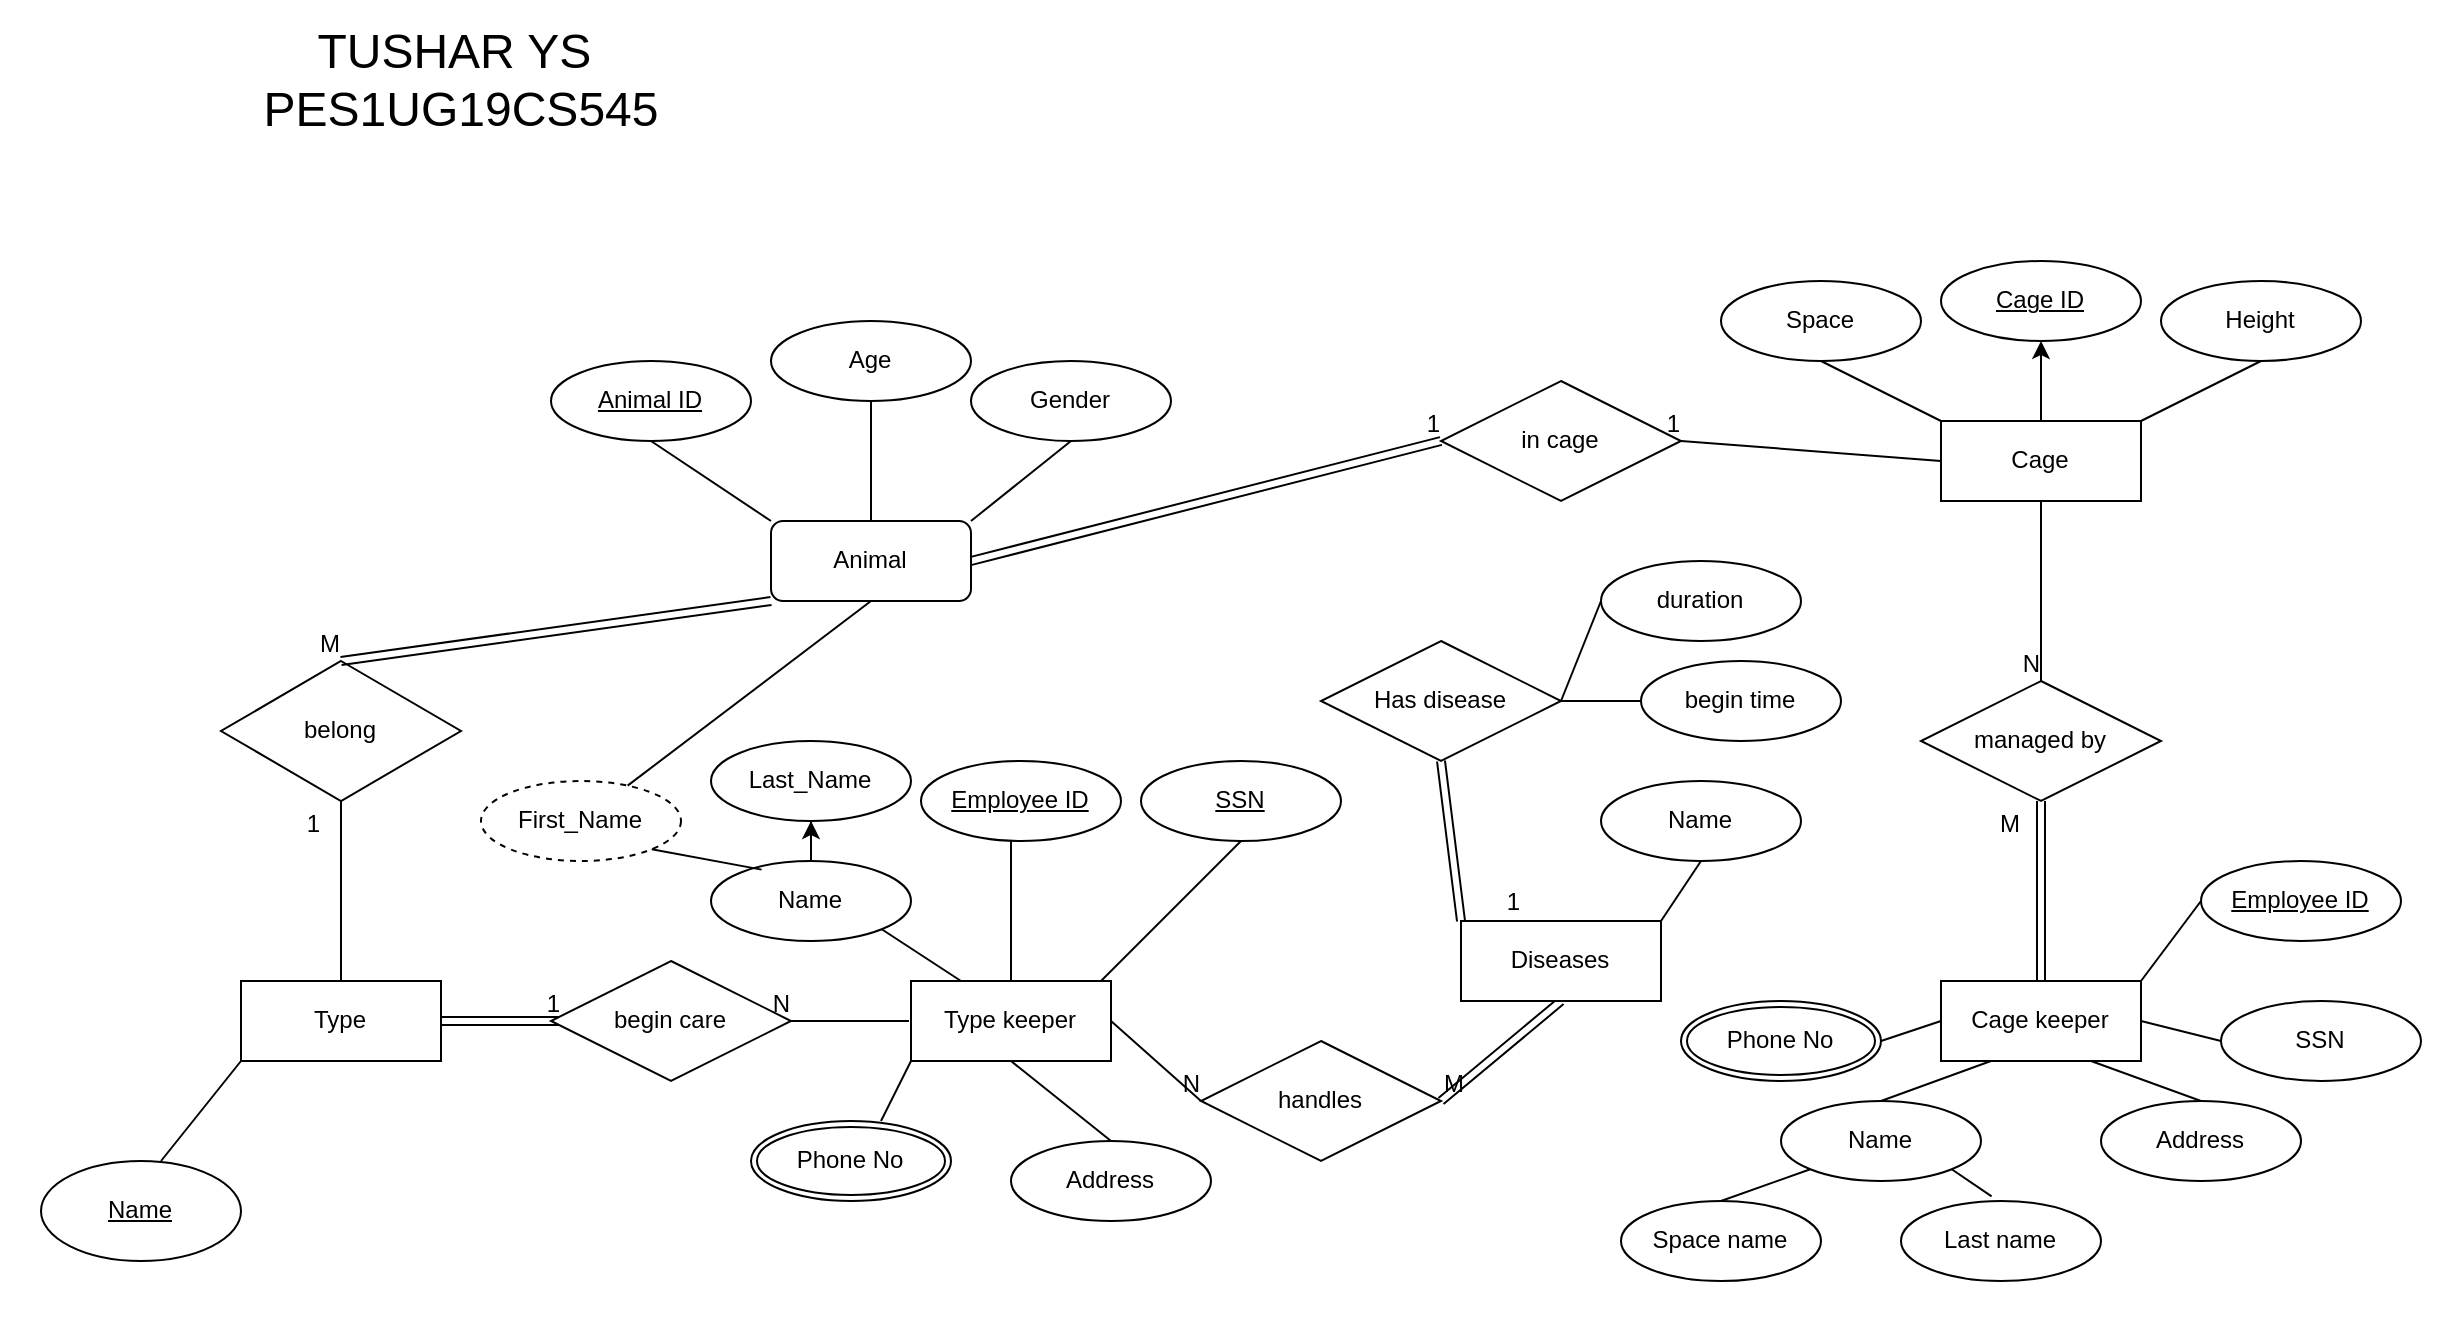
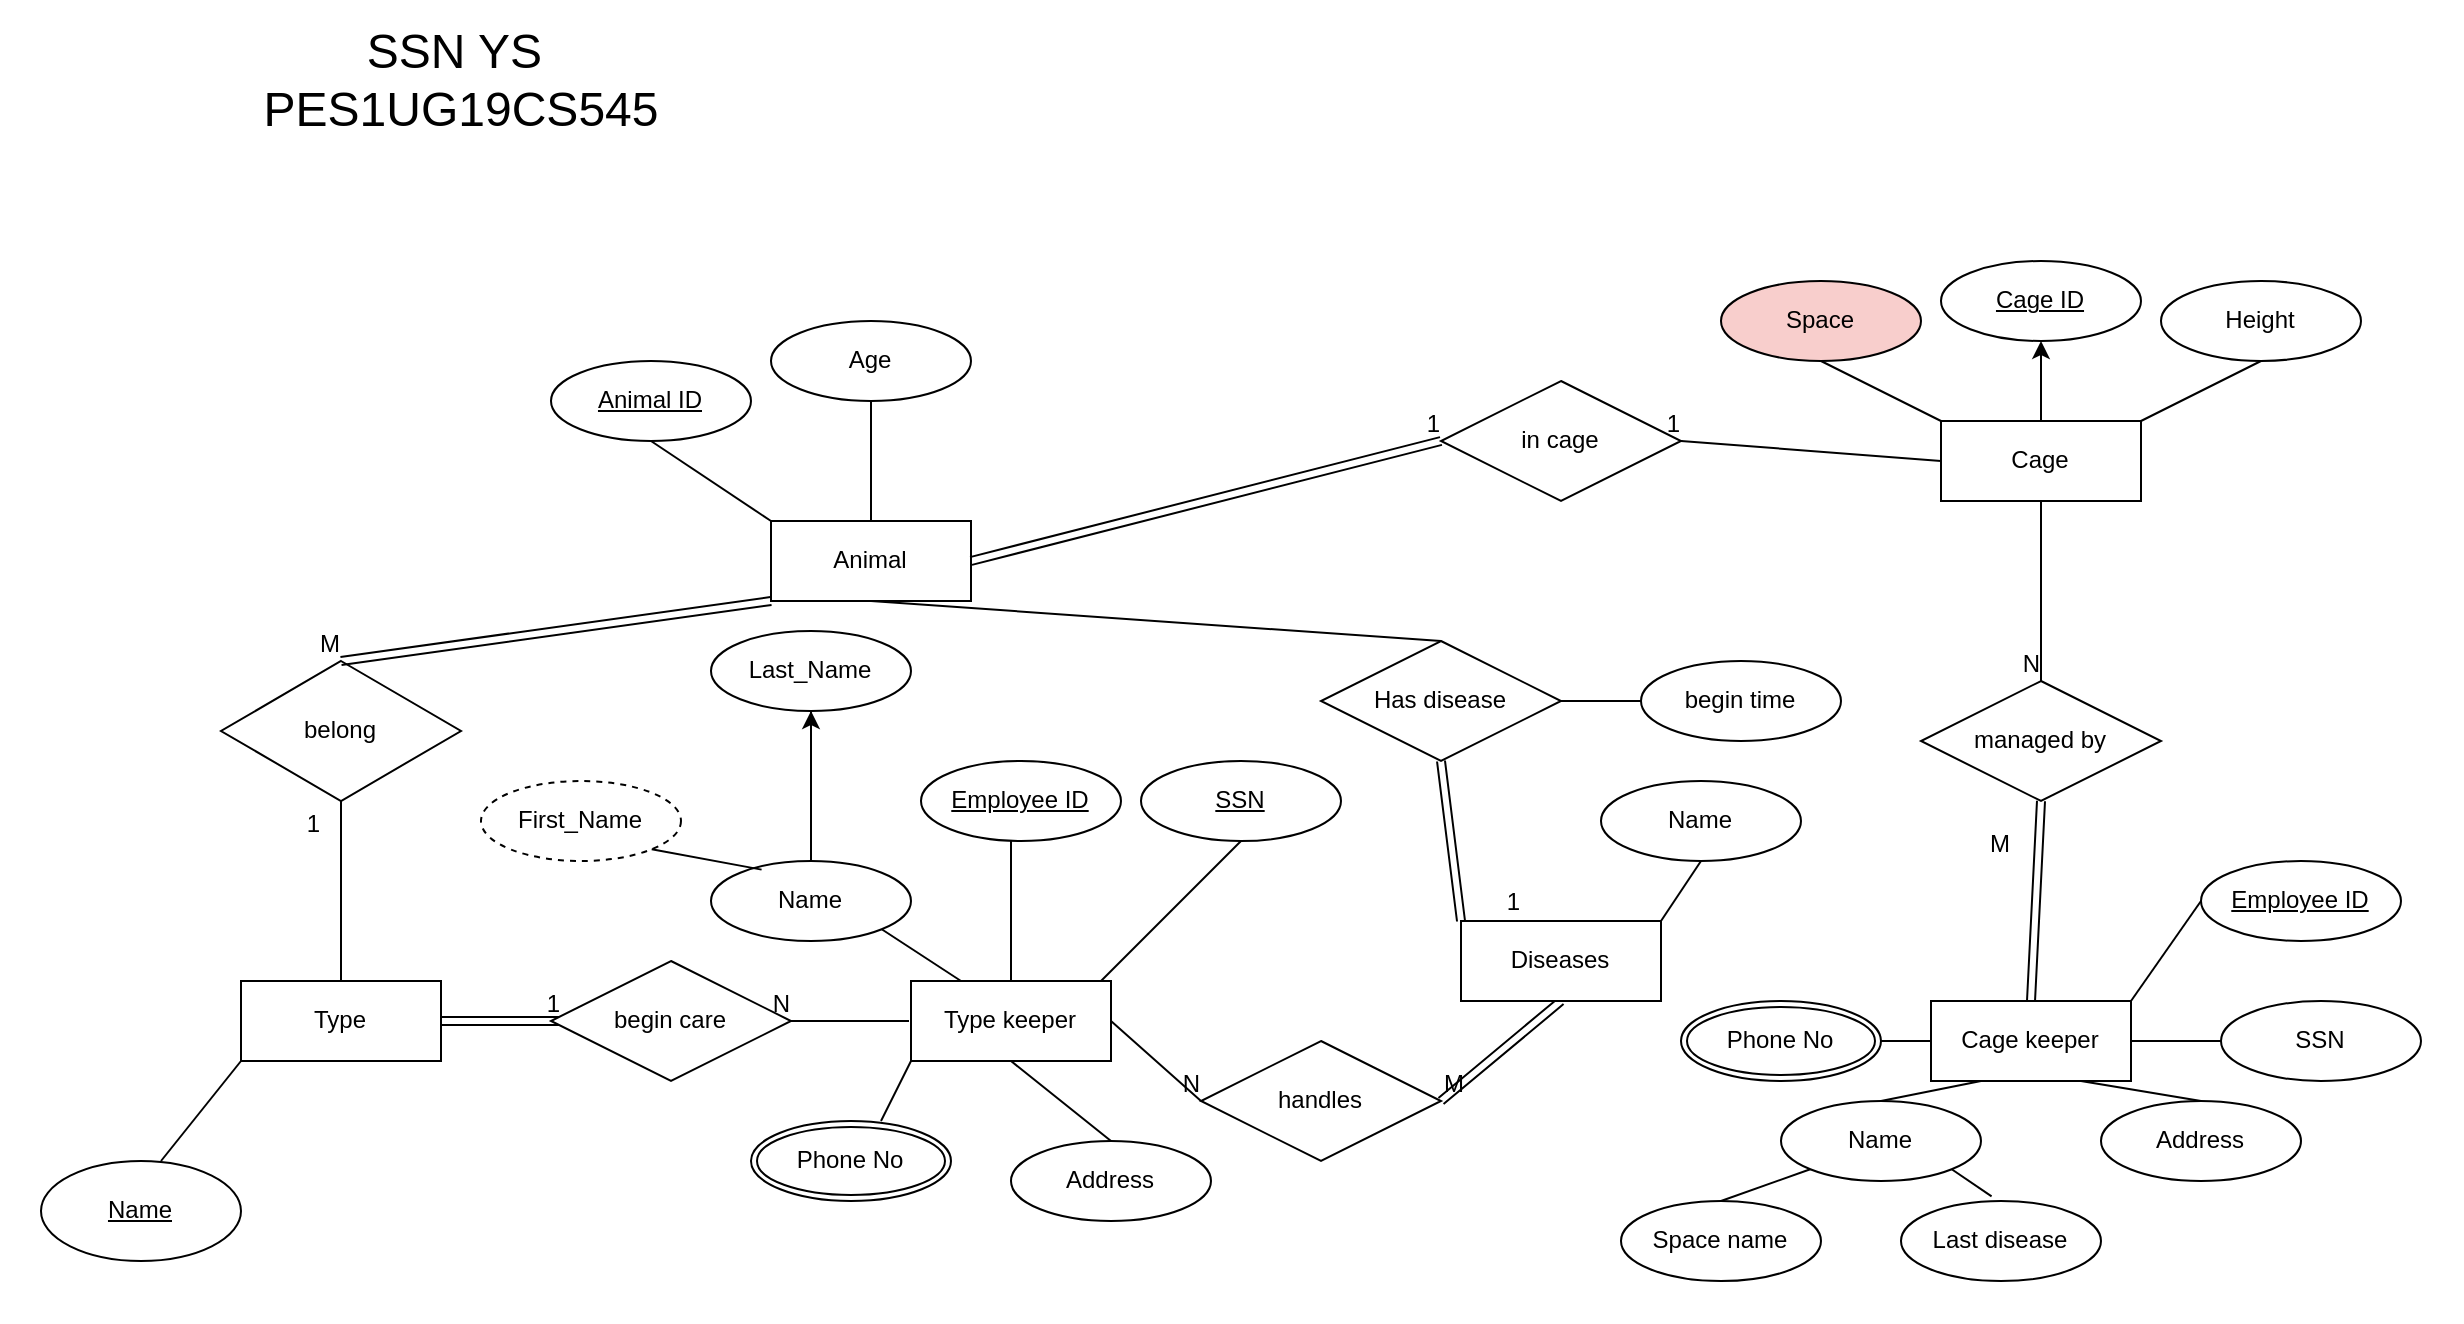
node "TUSHAR YS PES1UG19CS545": label "TUSHAR YS PES1UG19CS545" -> "SSN YS PES1UG19CS545"
node "Space": fillcolor #ffffff -> #f8cecc
node "Gender": removed
edge "Gender" -- "Animal": removed
node "Animal": shape rounded rectangle -> rectangle
node "duration": removed
edge "duration" -- "Has disease": removed
edge "Animal" -- "First_Name": now "Animal" -- "Has disease"
node "Last_Name": moved (811, 781) -> (811, 671)
node "Cage keeper": moved (2041, 1021) -> (2031, 1041)
node "Last name": label "Last name" -> "Last disease"
